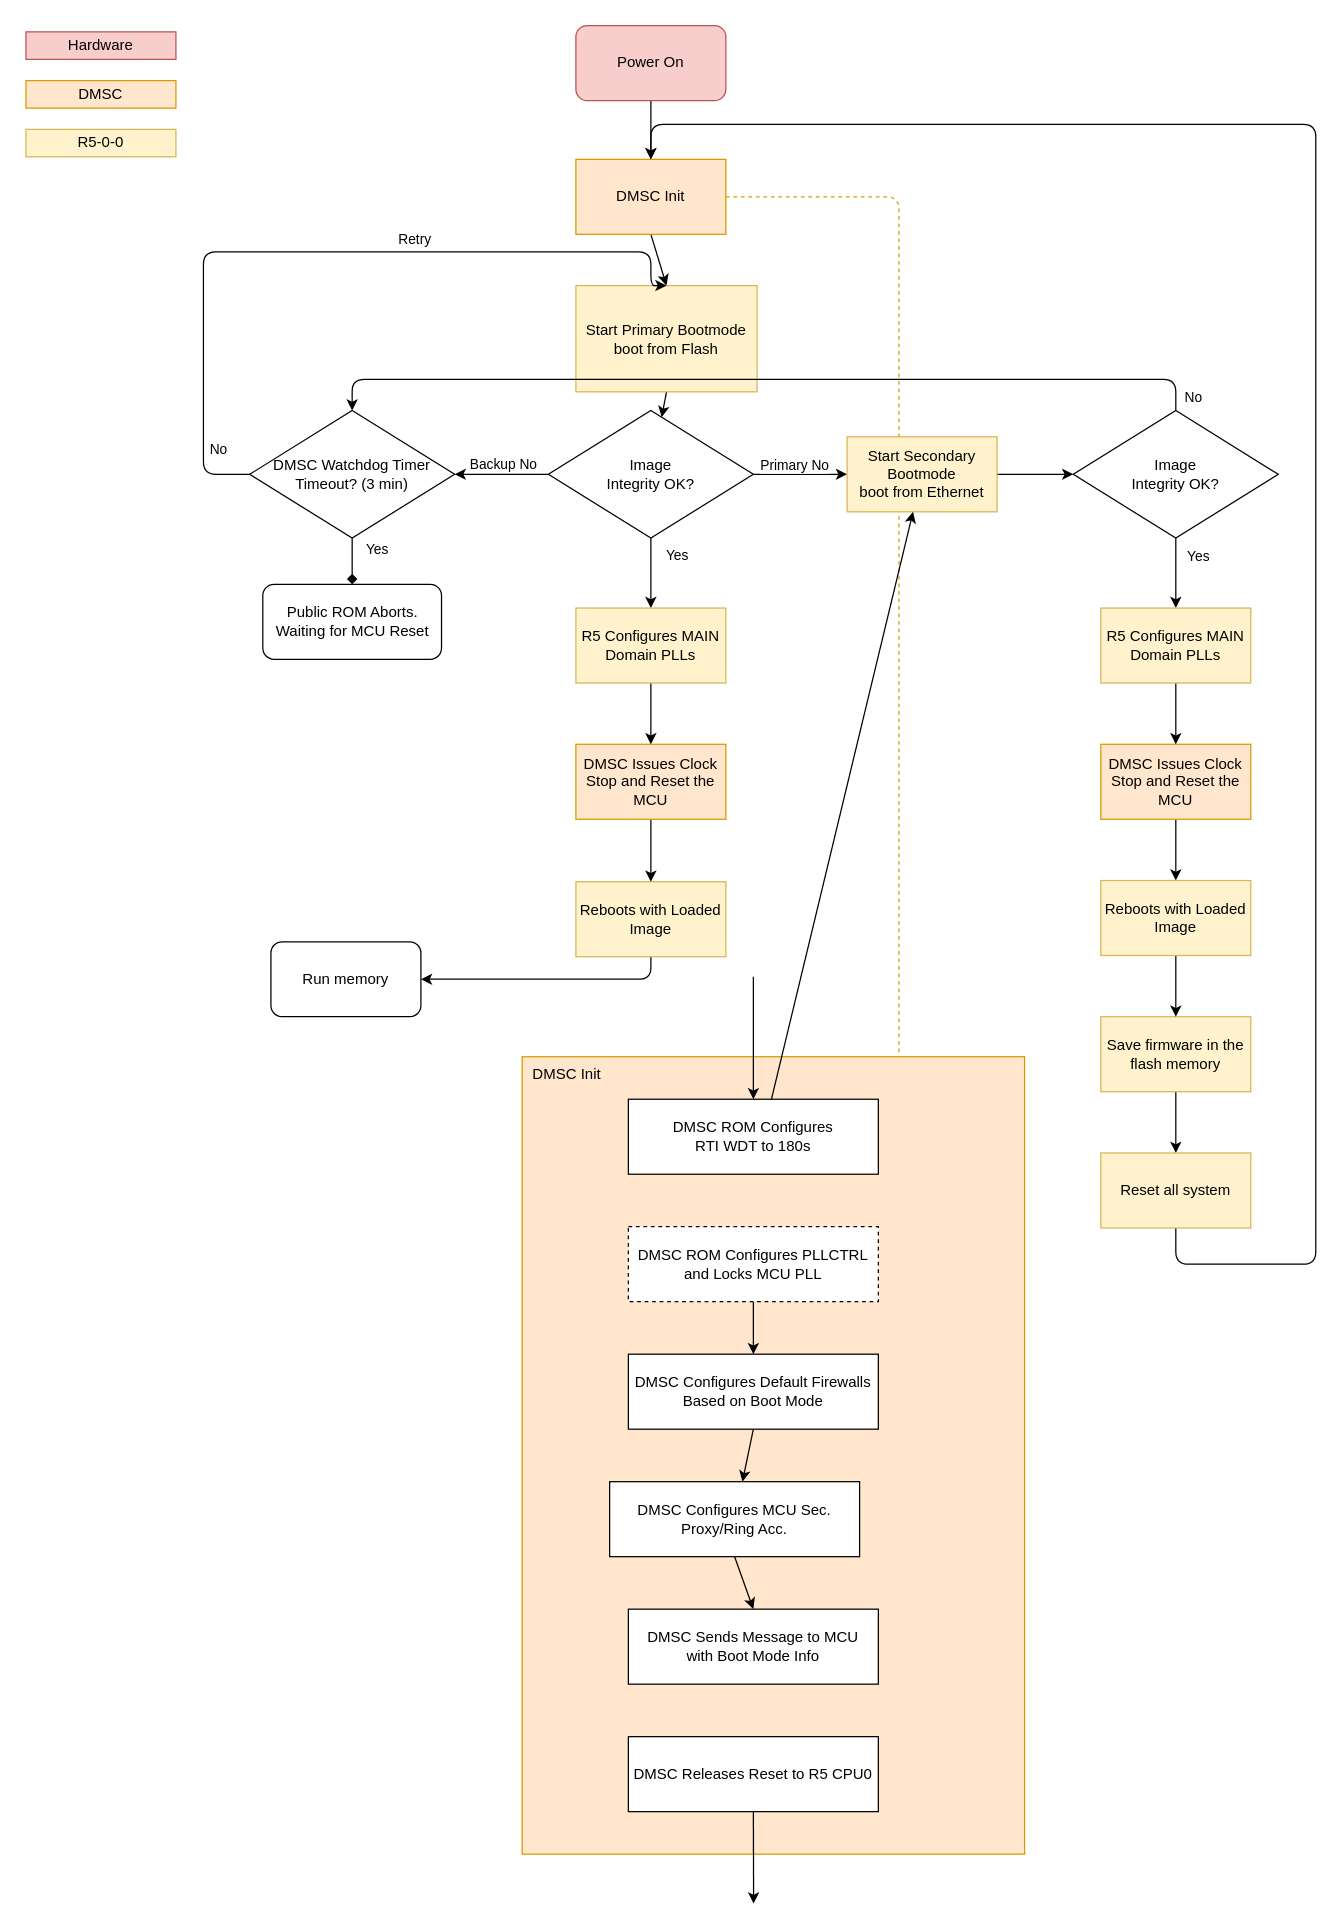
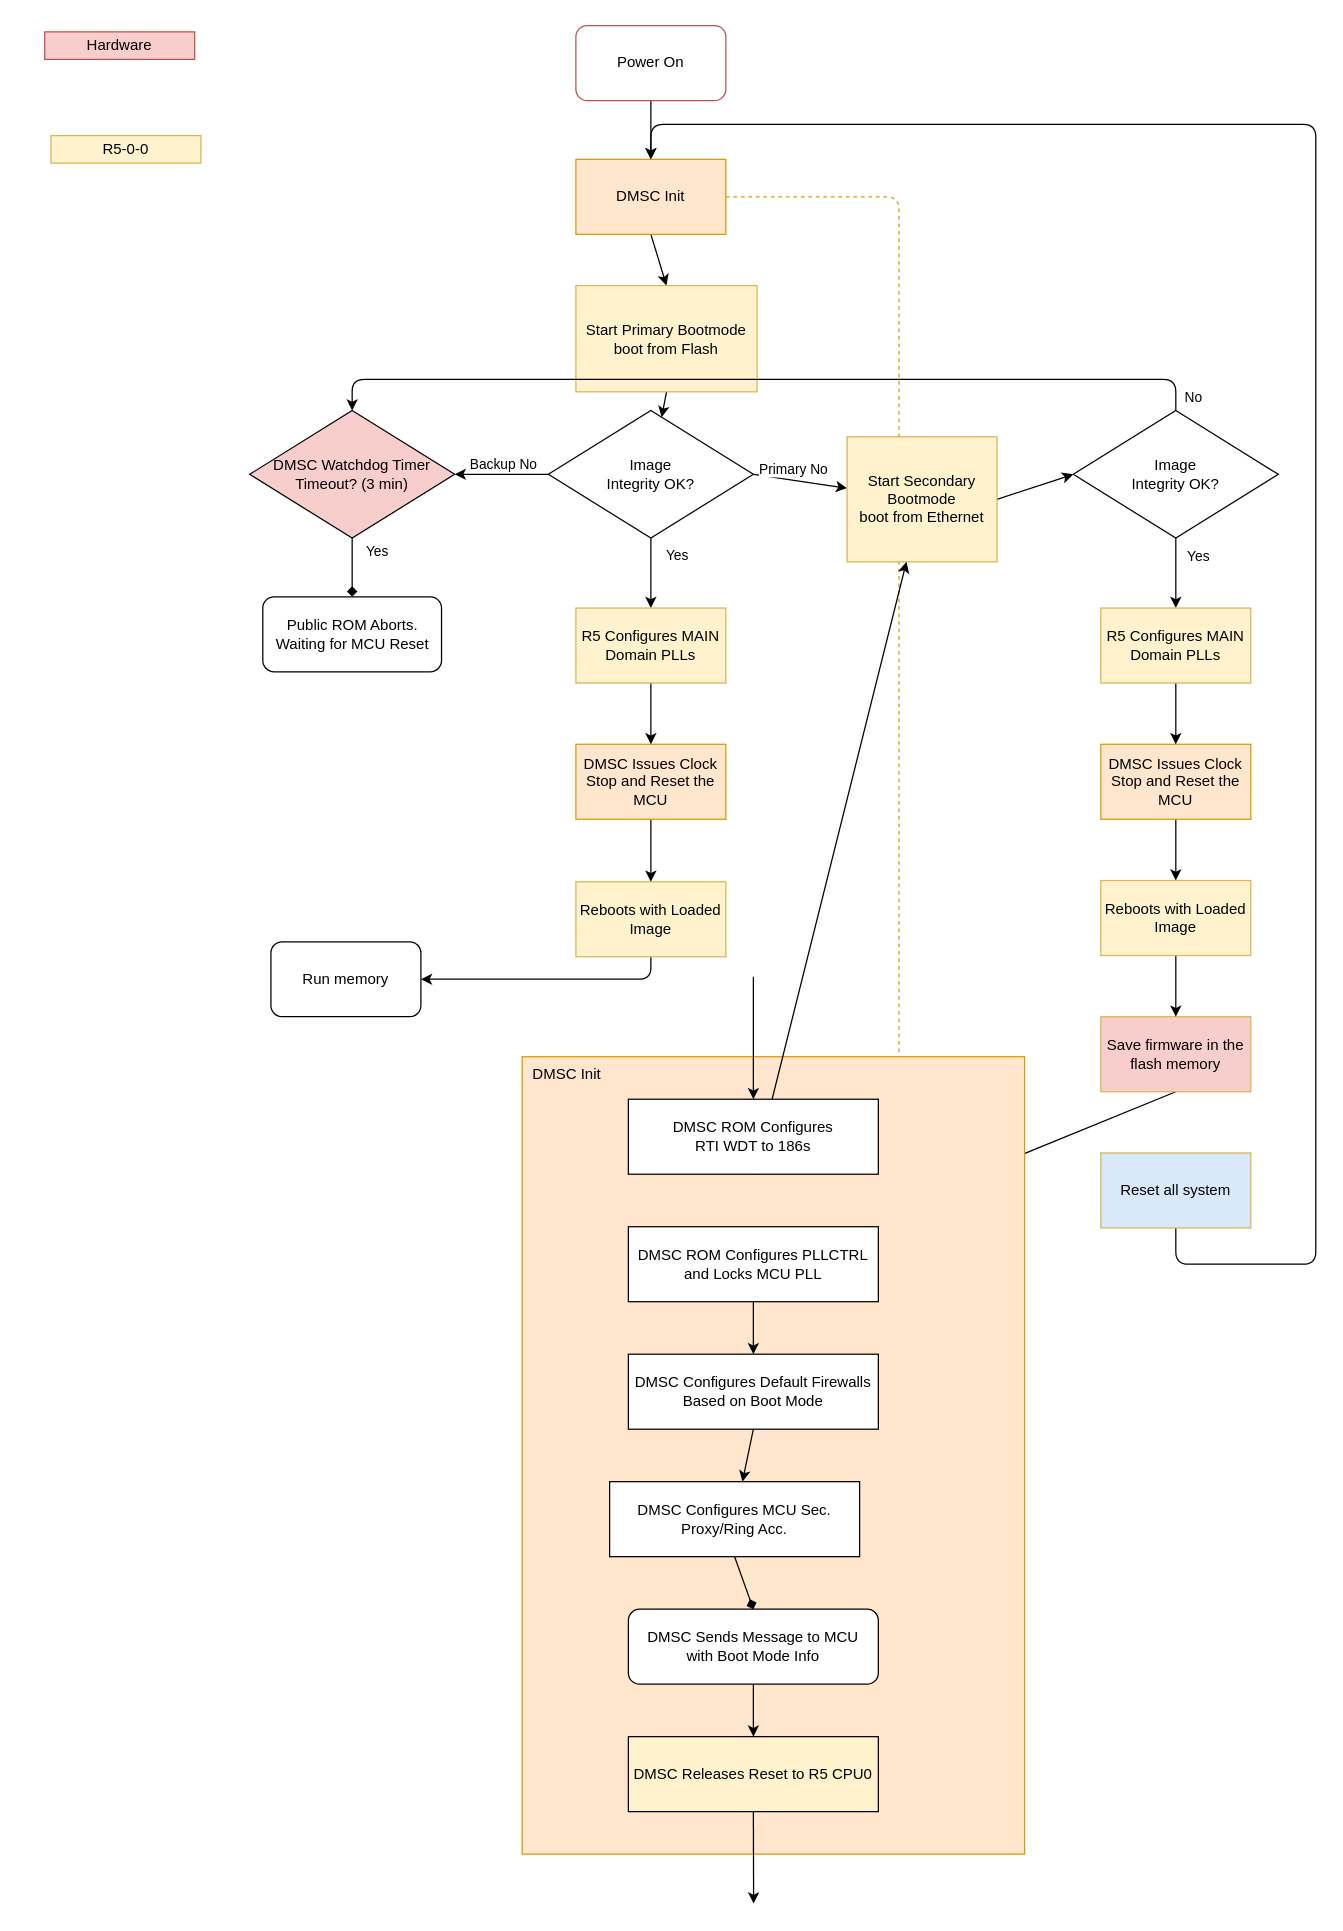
node "Hardware": moved (101, 46) -> (119, 46)
node "Power On": fillcolor #f8cecc -> #ffffff
node "DMSC": removed
node "R5-0-0": moved (101, 143) -> (126, 149)
edge "DMSC Watchdog Timer Timeout? (3 min)" -> "Start Primary Bootmode boot from Flash": removed, labels "No", "Retry"
node "DMSC Watchdog Timer Timeout? (3 min)": fillcolor #ffffff -> #f8cecc
node "Start Secondary Bootmode boot from Ethernet": size 150x75 -> 150x125
node "Public ROM Aborts. Waiting for MCU Reset": moved (352, 622) -> (352, 634)
node "Save firmware in the flash memory": fillcolor #fff2cc -> #f8cecc
edge "Save firmware in the flash memory" -> "Reset all system": now "Save firmware in the flash memory" -> "DMSC ROM Configures PLLCTRL and Locks MCU PLL"
node "DMSC ROM Configures RTI WDT to 180s": label "DMSC ROM Configures RTI WDT to 180s" -> "DMSC ROM Configures RTI WDT to 186s"
node "Reset all system": fillcolor #fff2cc -> #dae8fc
node "DMSC ROM Configures PLLCTRL and Locks MCU PLL": style dashed -> solid
edge "DMSC Configures MCU Sec. Proxy/Ring Acc." -> "DMSC Sends Message to MCU with Boot Mode Info": arrowhead classic -> diamond
node "DMSC Sends Message to MCU with Boot Mode Info": shape rectangle -> rounded rectangle
edge "DMSC Sends Message to MCU with Boot Mode Info" -> "DMSC Releases Reset to R5 CPU0": added
node "DMSC Releases Reset to R5 CPU0": fillcolor #ffffff -> #fff2cc
